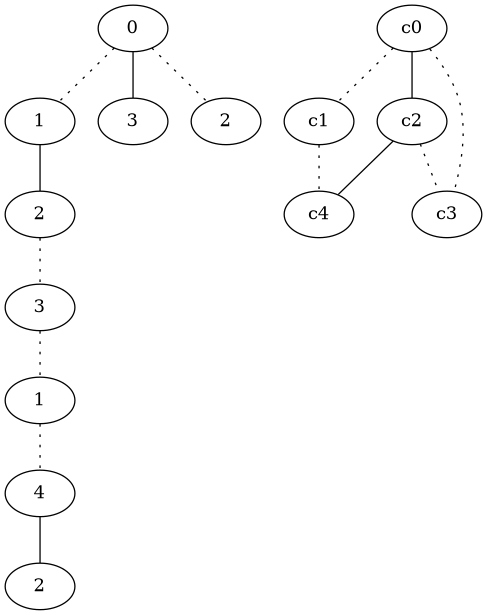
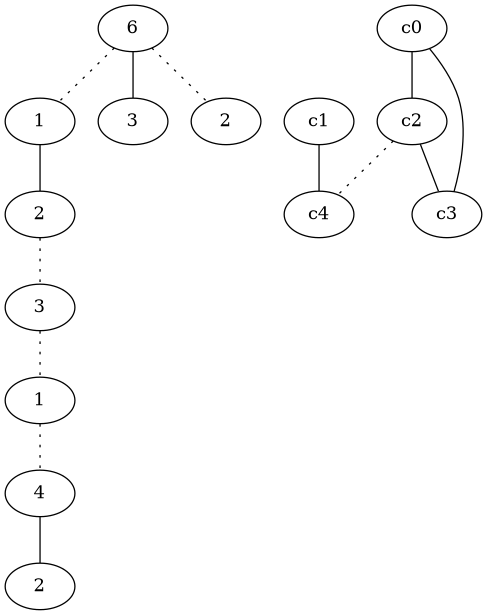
node "0": label "0" -> "6"
edge "c0" -- "c1": removed
edge "c0" -- "c3": style dotted -> solid
edge "c1" -- "c4": style dotted -> solid
edge "c2" -- "c4": style solid -> dotted
edge "c2" -- "c3": style dotted -> solid
